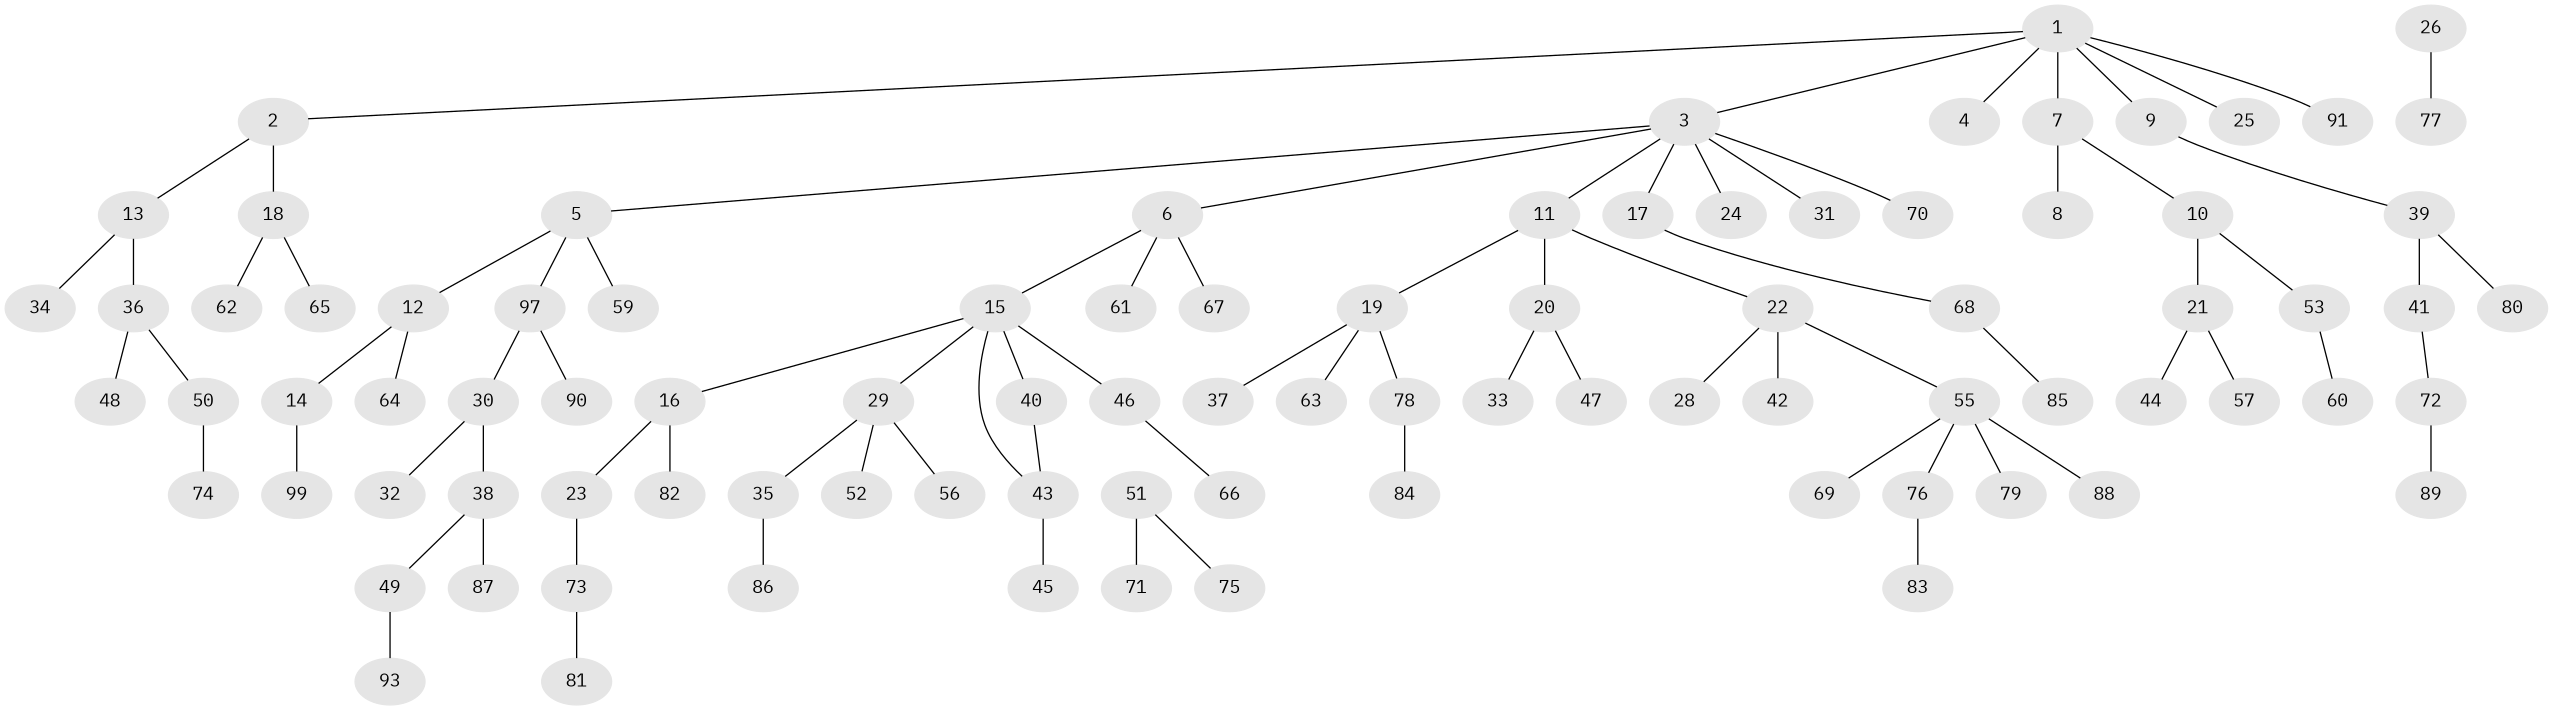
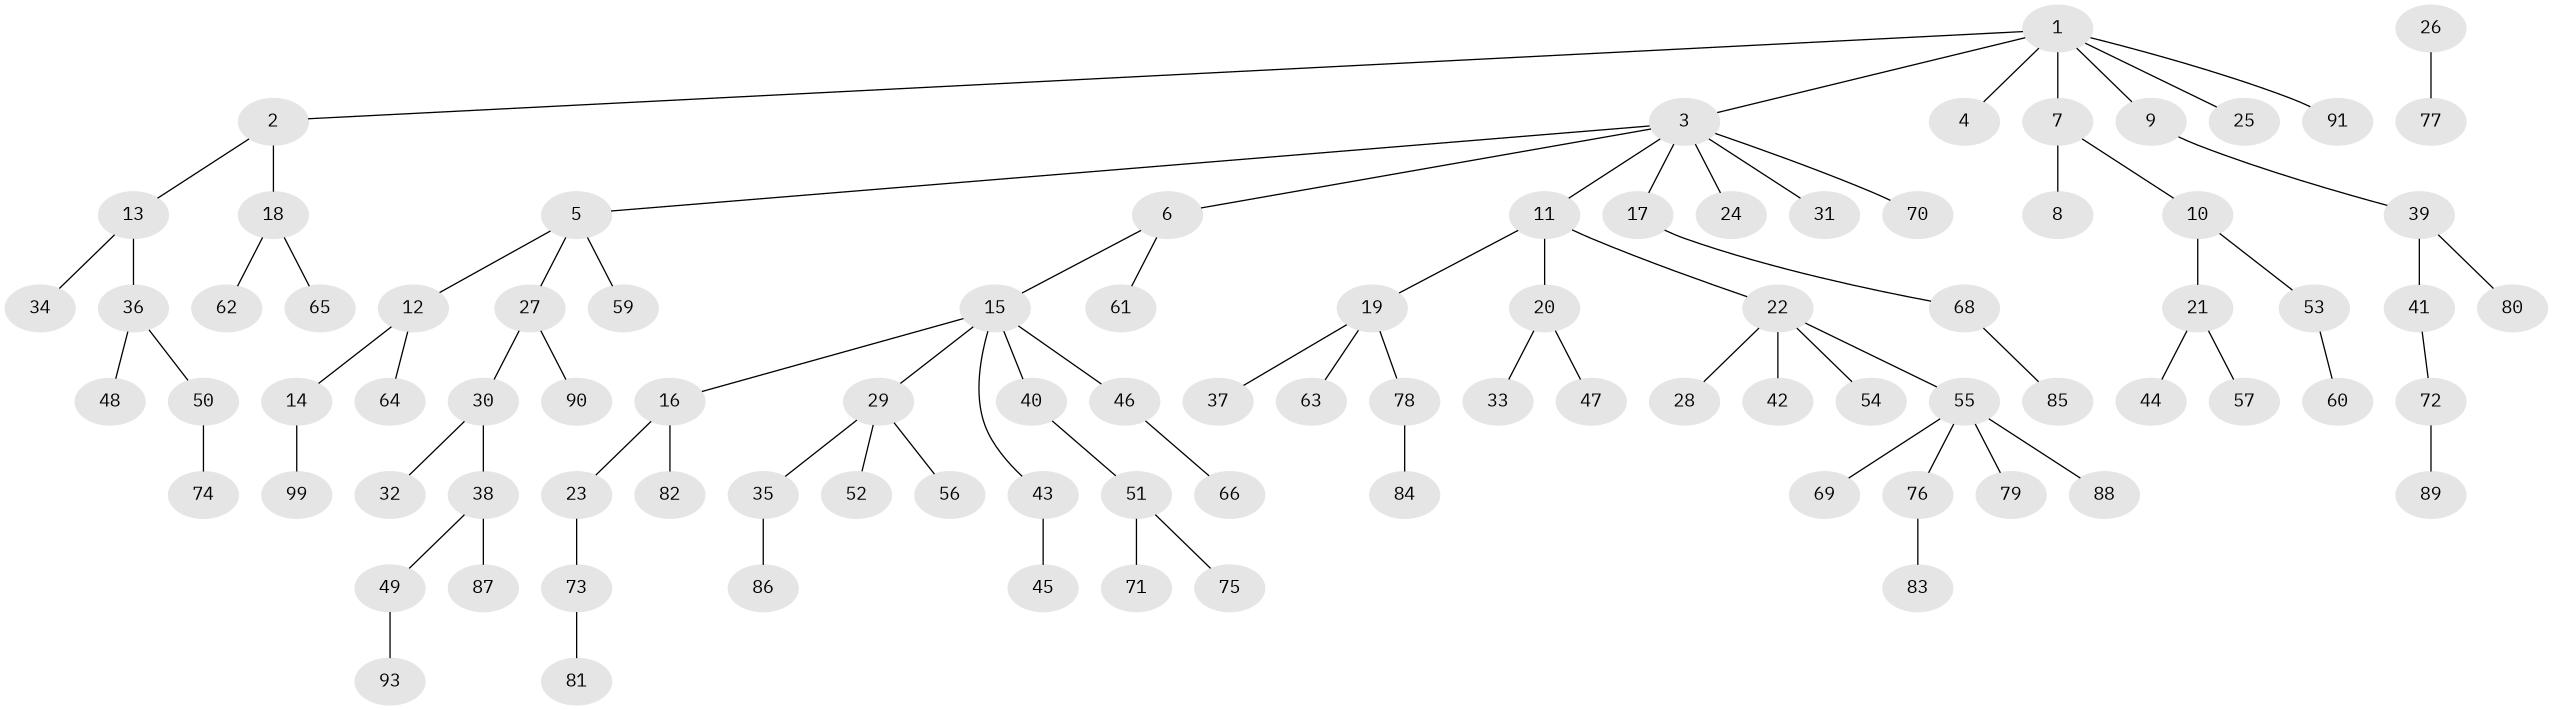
node "97": label "97" -> "27"
node "67": removed
node "54": added
edge "40" -- "43": now "40" -- "51"
